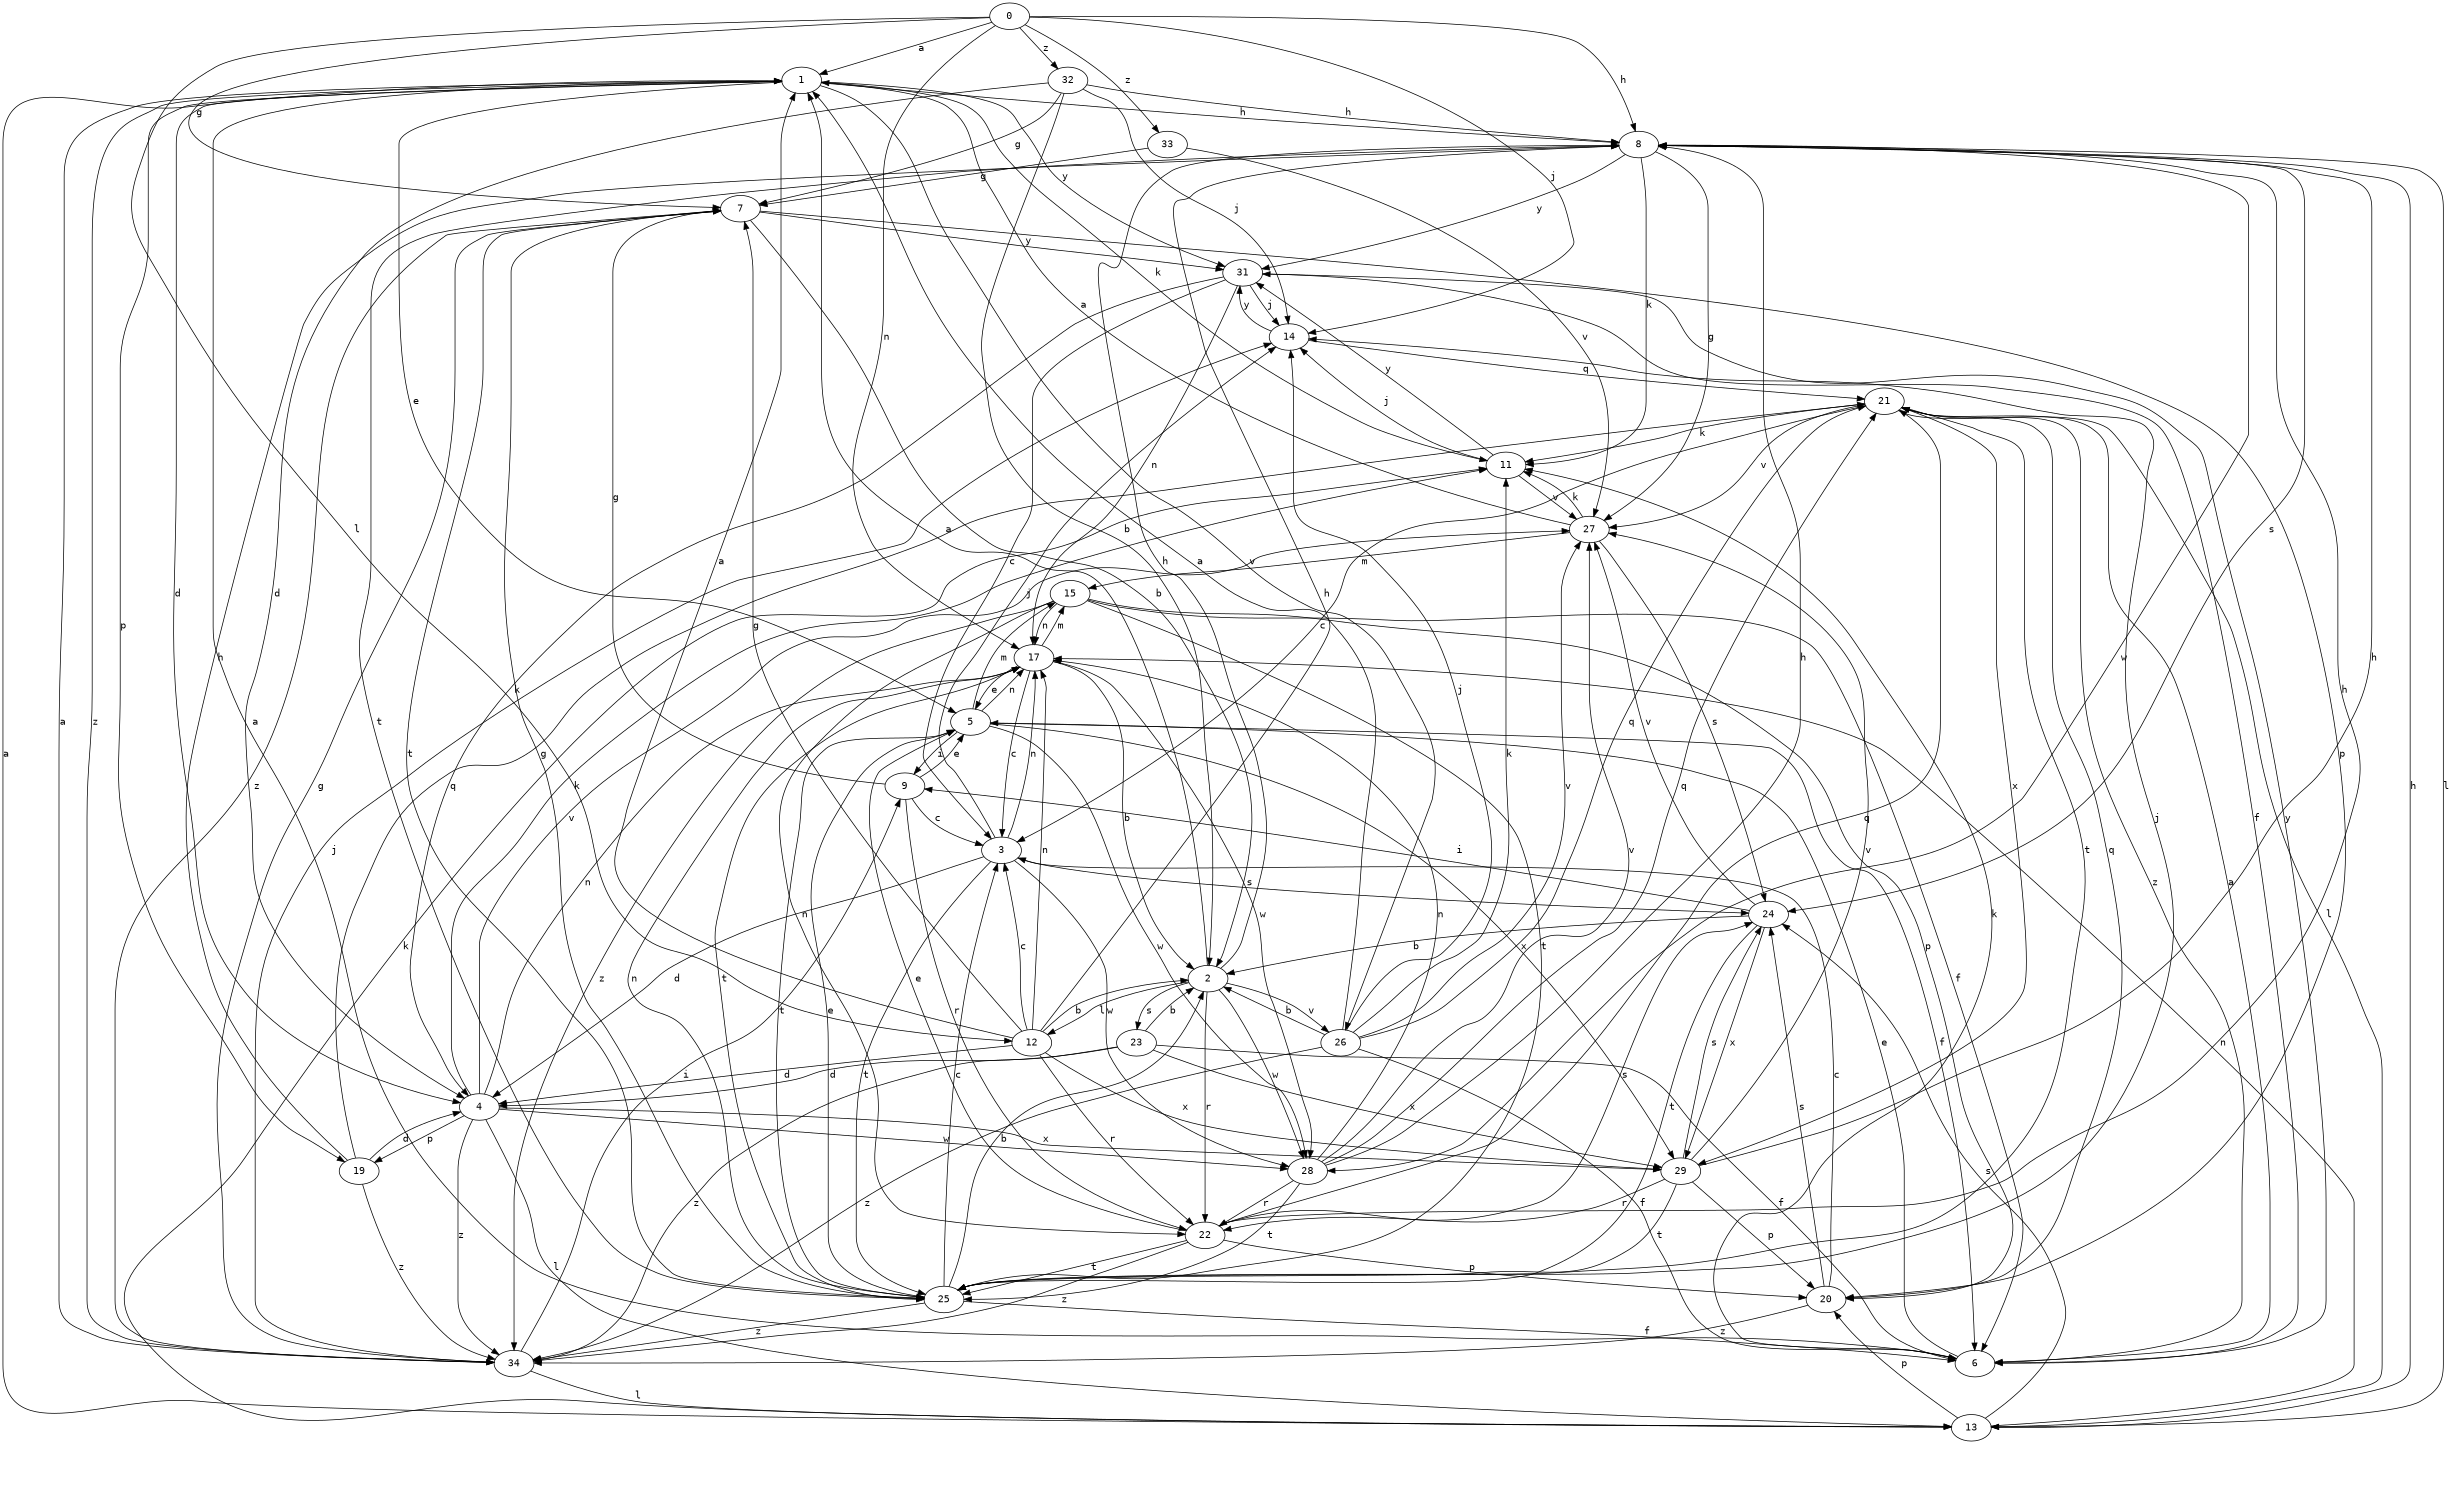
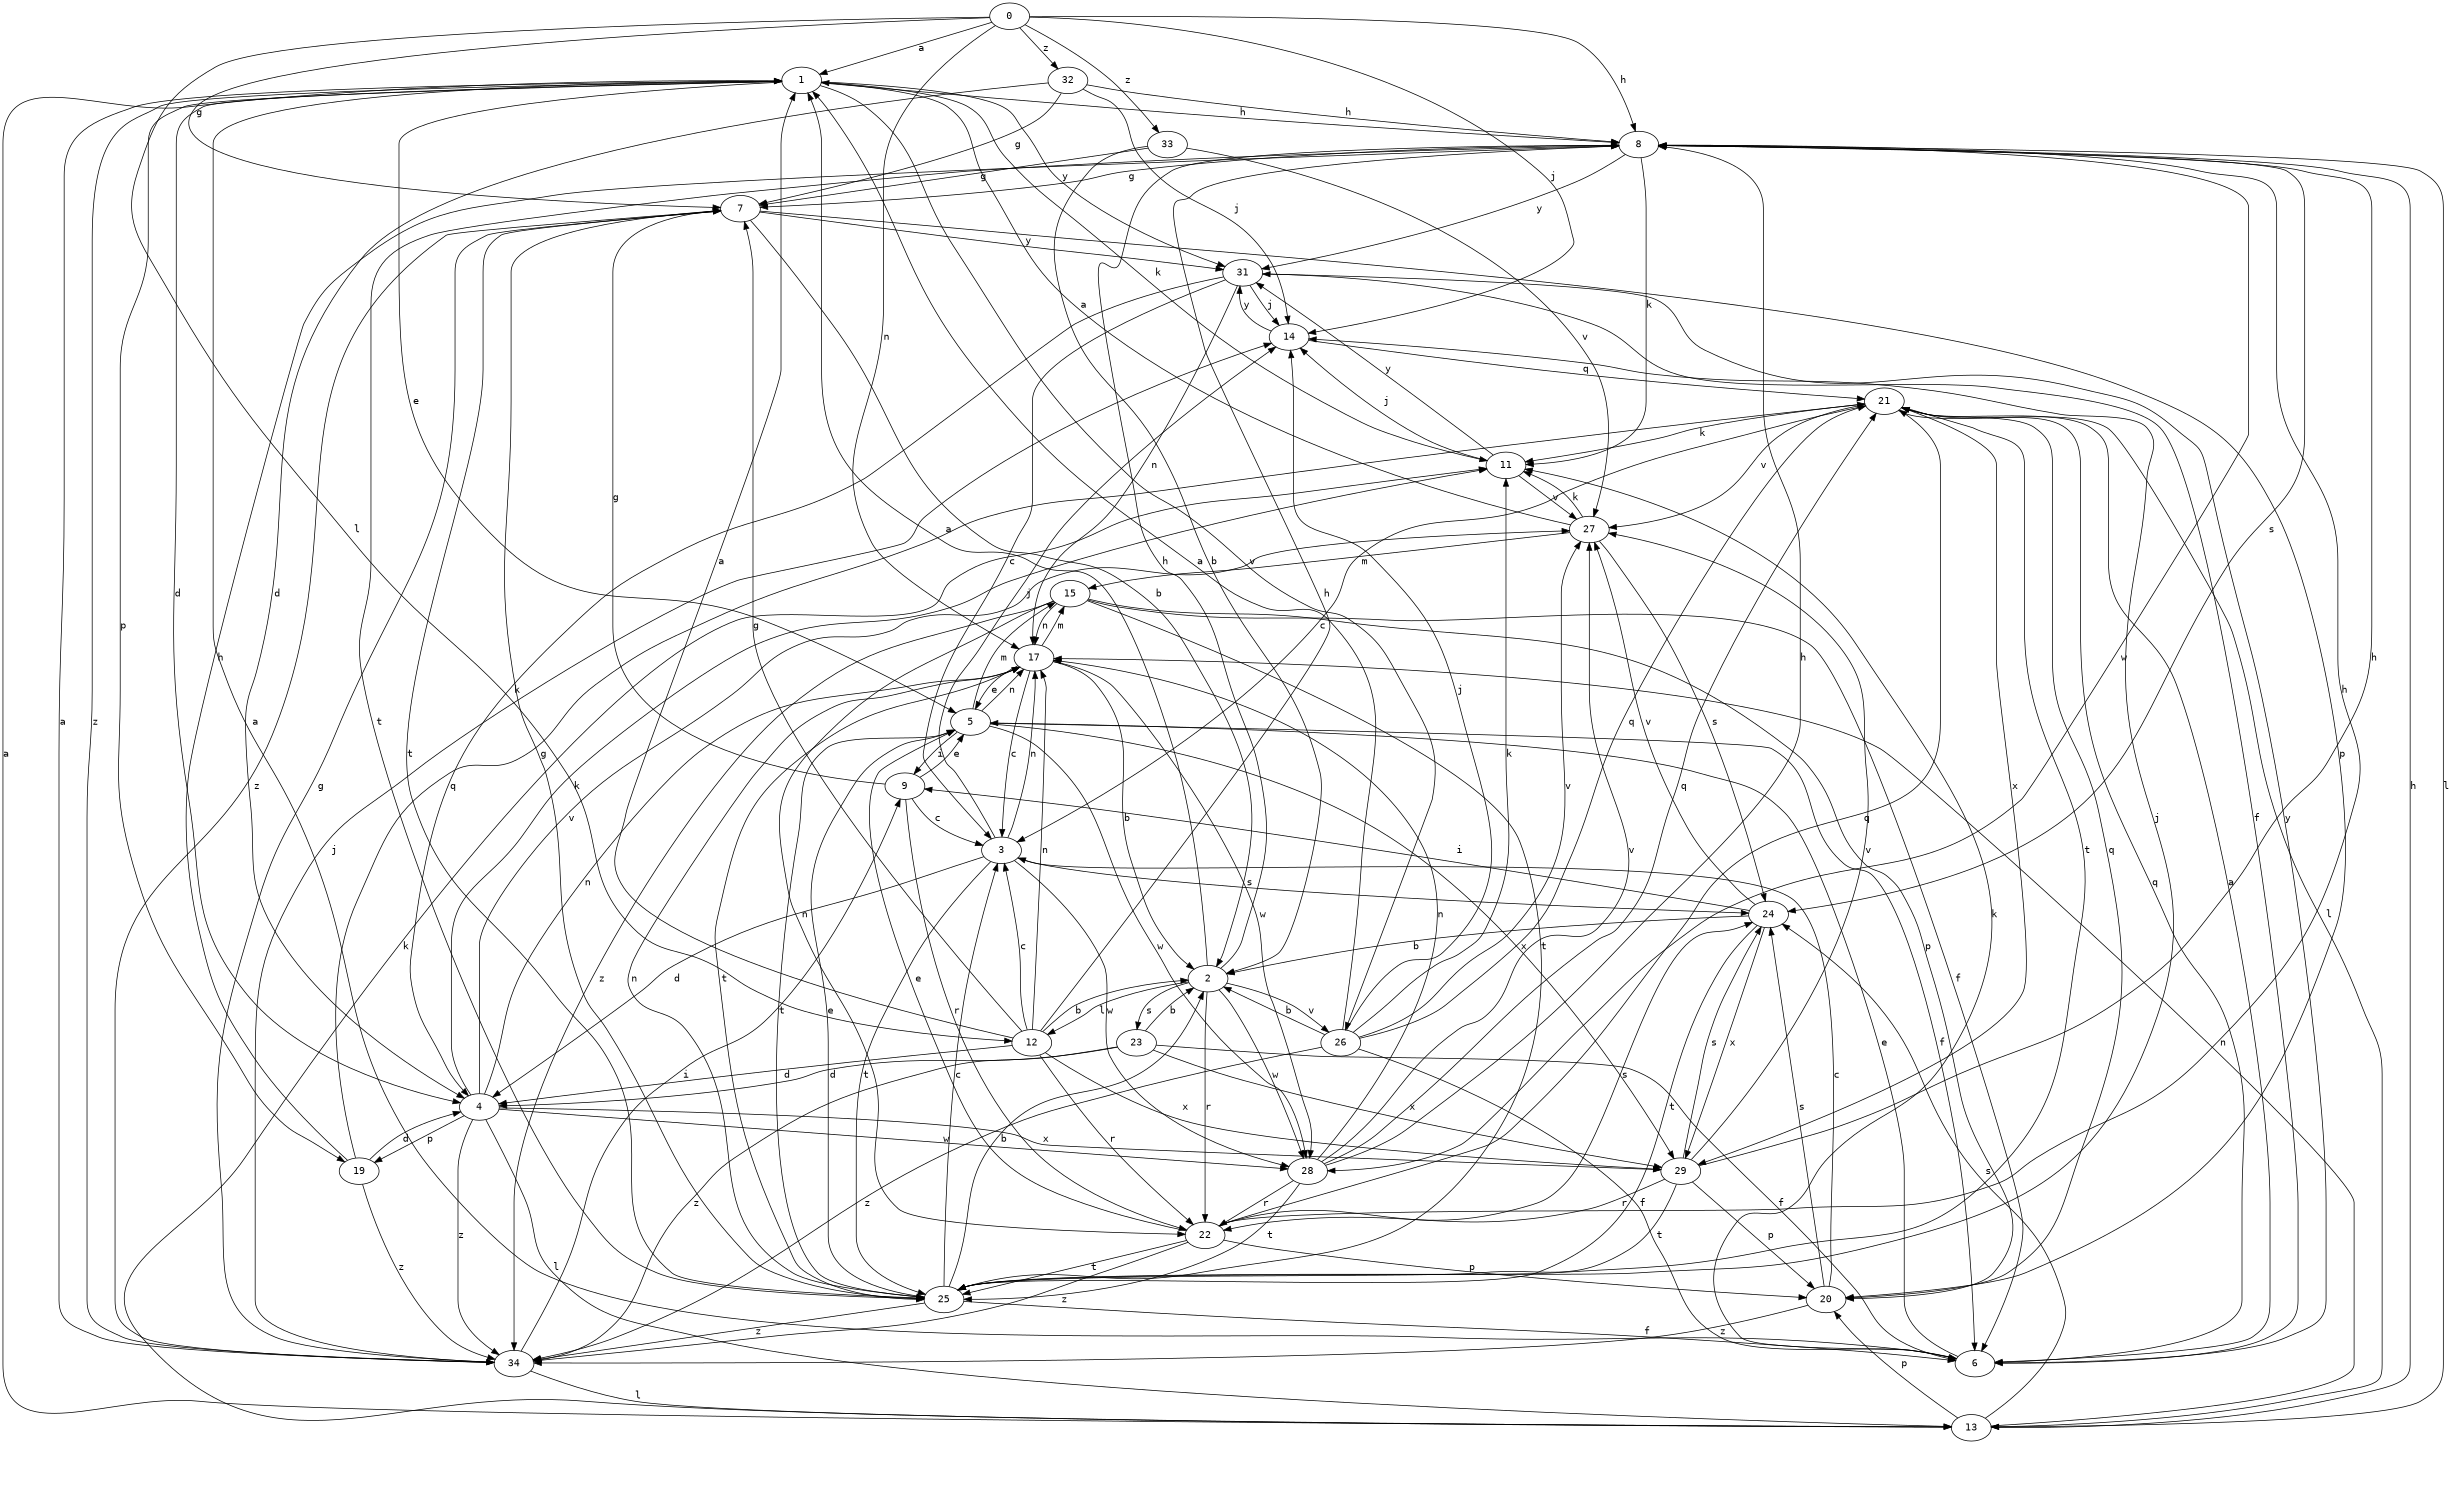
edge "8" -> "27": now "8" -> "7"
edge "32" -> "2": now "33" -> "2"
edge "6" -> "21": label "z" -> "q"
